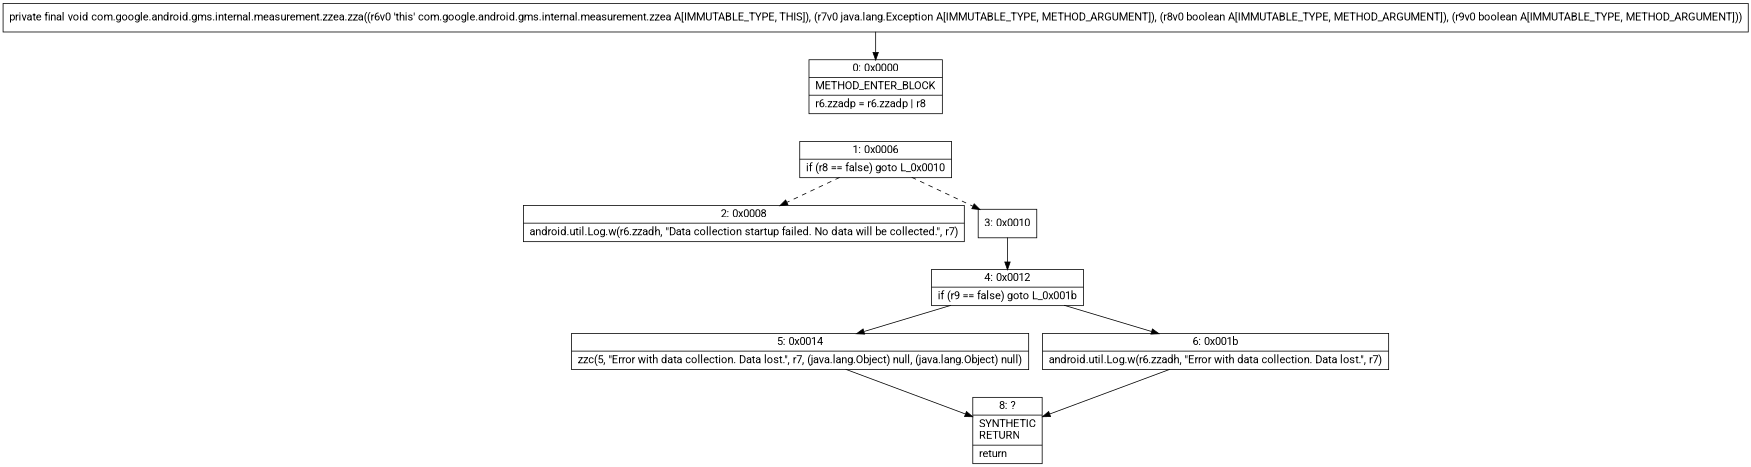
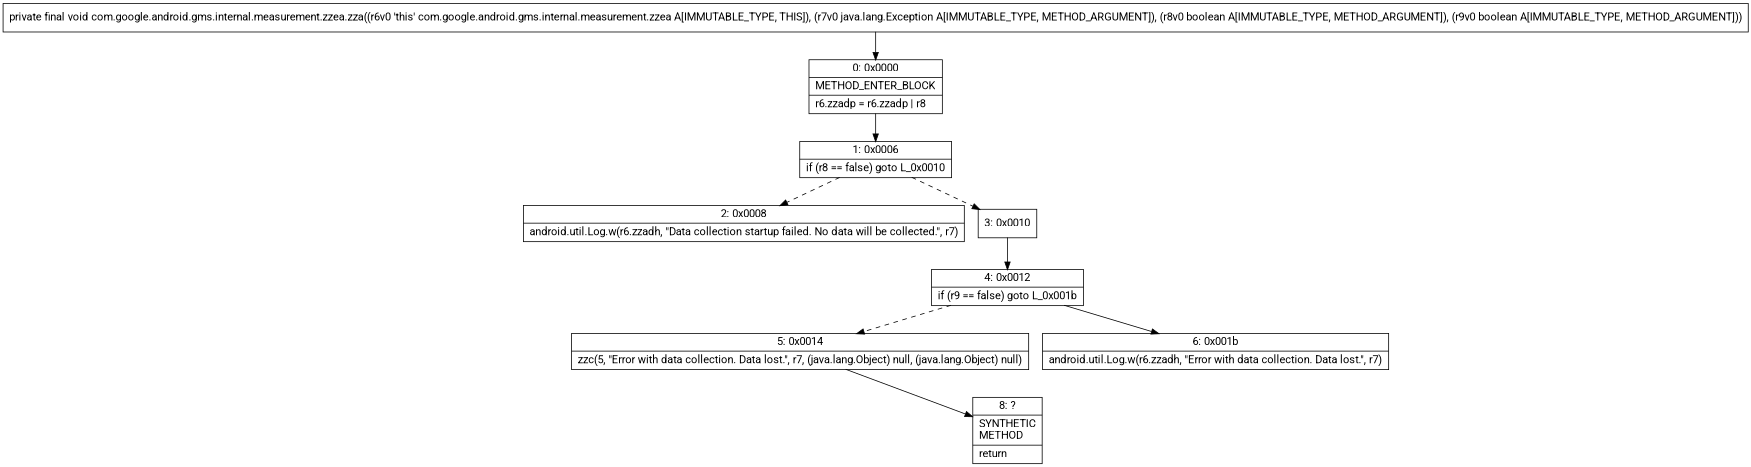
edge "0: 0x0000" -> "1: 0x0006": added
edge "4: 0x0012" -> "5: 0x0014": style solid -> dashed
edge "6: 0x001b" -> "8: ?": removed
node "8: ?": text "RETURN" -> "METHOD"
